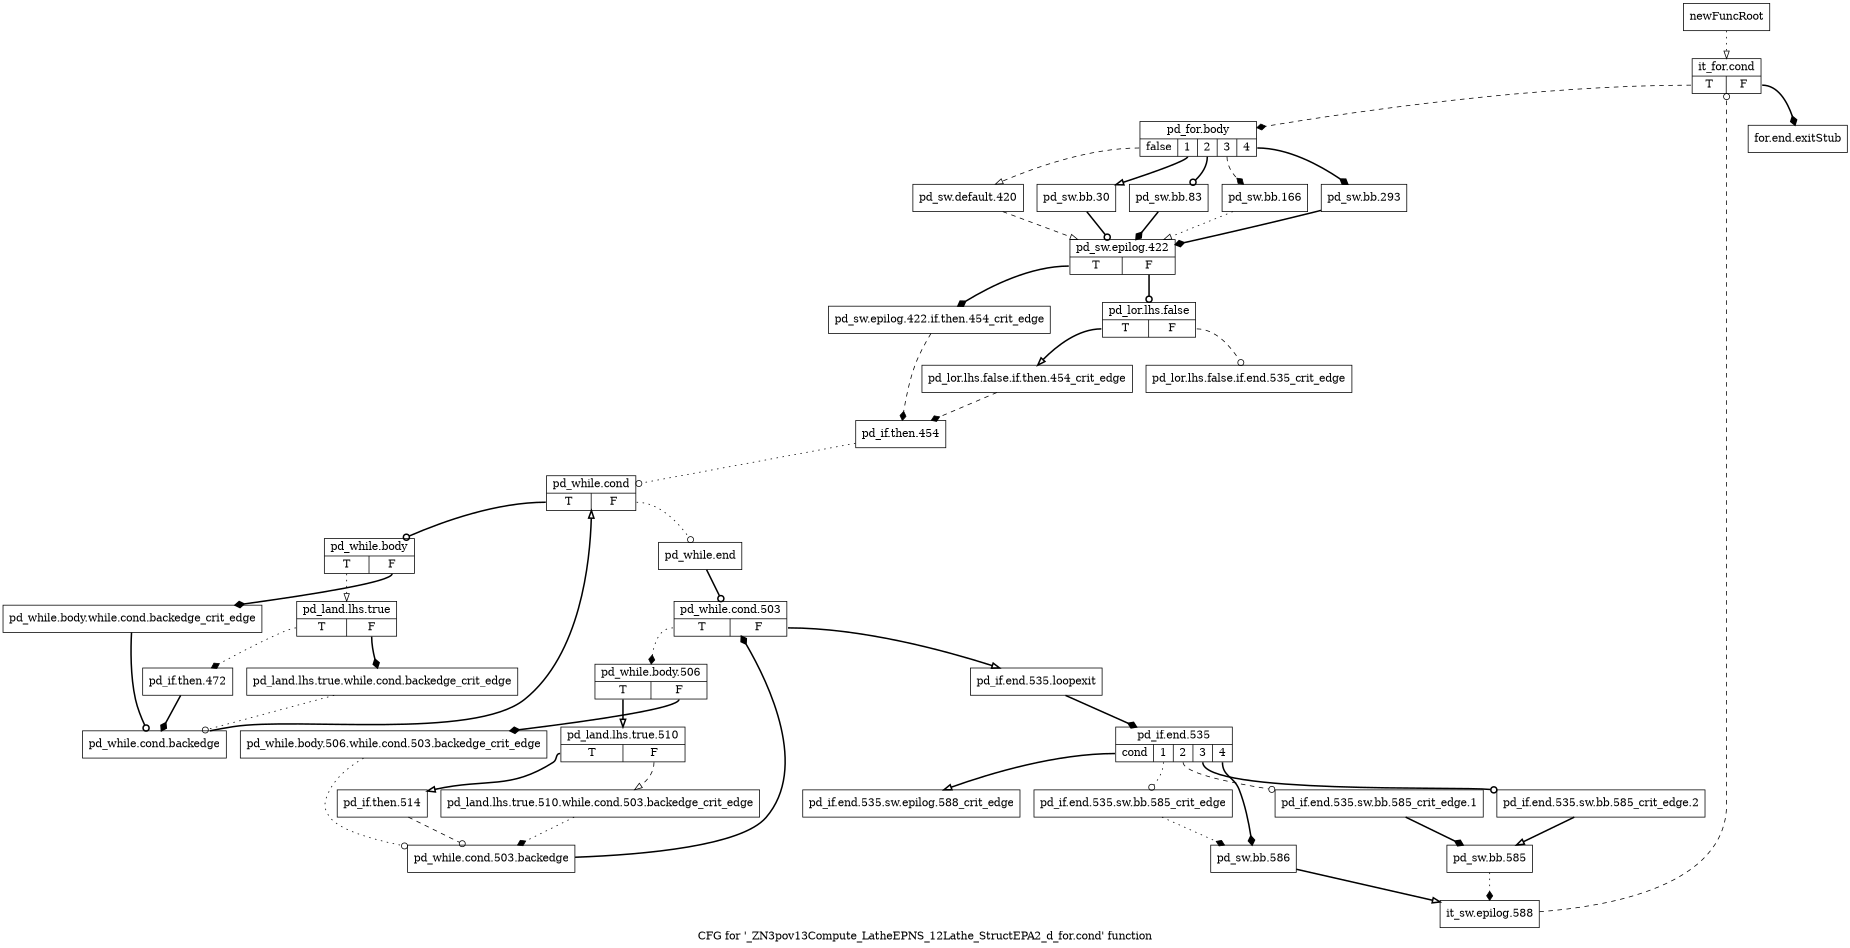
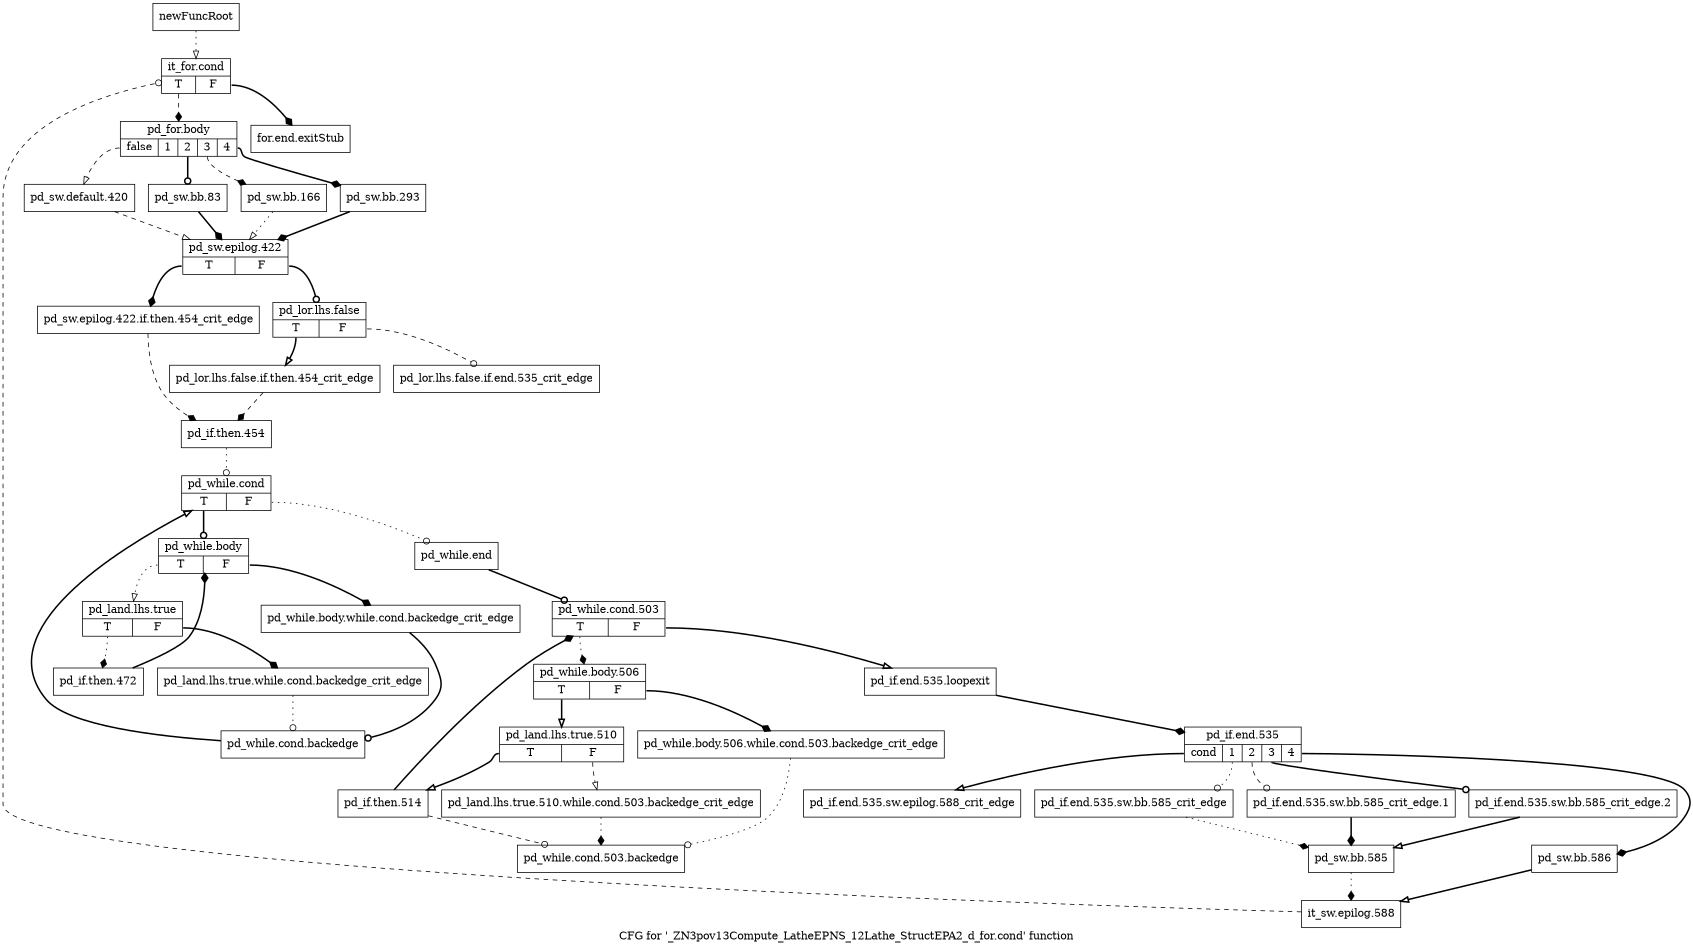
node "pd_sw.bb.30": removed
edge "pd_if.then.472" -> "pd_while.cond.backedge": now "pd_if.then.472" -> "pd_while.body"
edge "pd_while.cond.503.backedge" -> "pd_while.cond.503": now "pd_if.then.514" -> "pd_while.cond.503"
edge "pd_if.end.535.sw.bb.585_crit_edge" -> "pd_sw.bb.586": now "pd_if.end.535.sw.bb.585_crit_edge" -> "pd_sw.bb.585"
